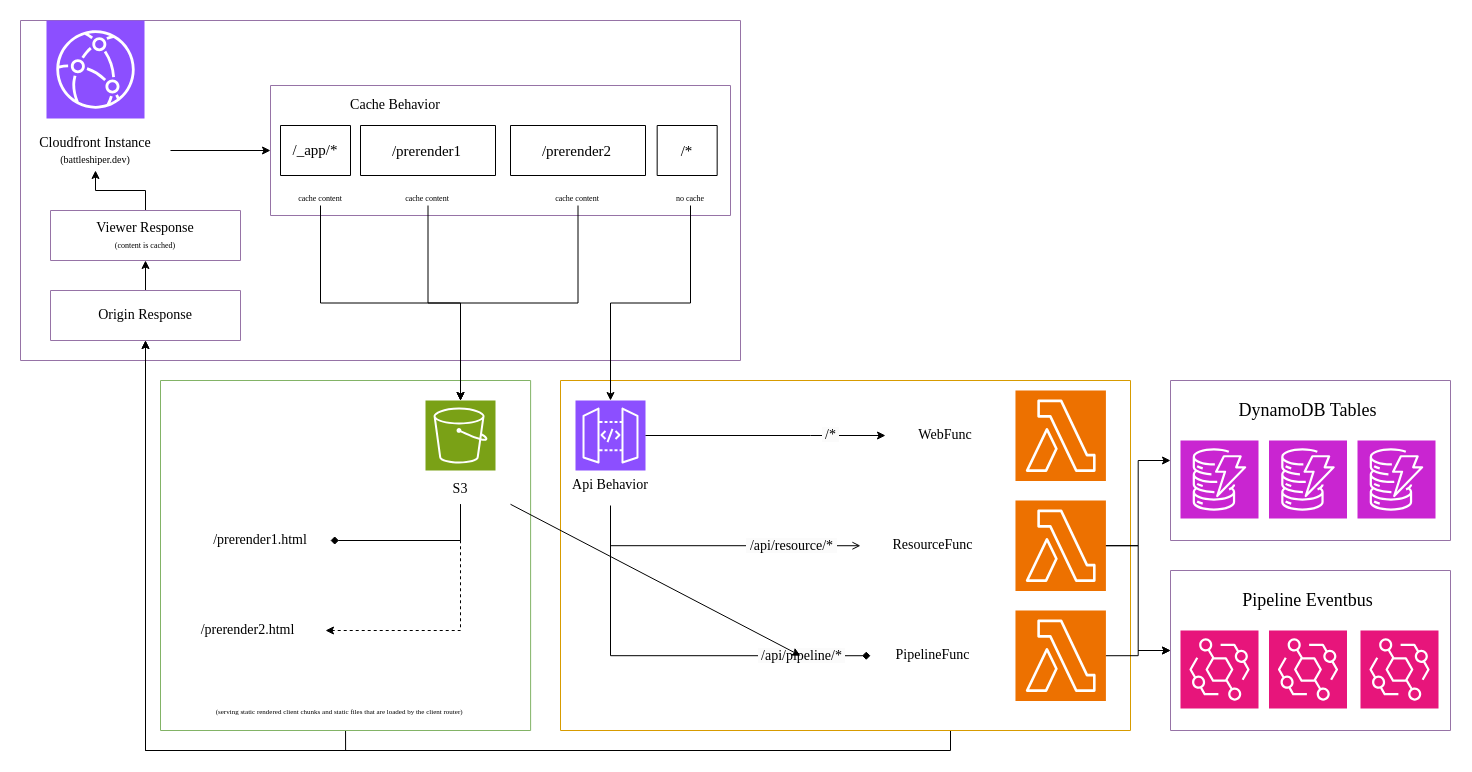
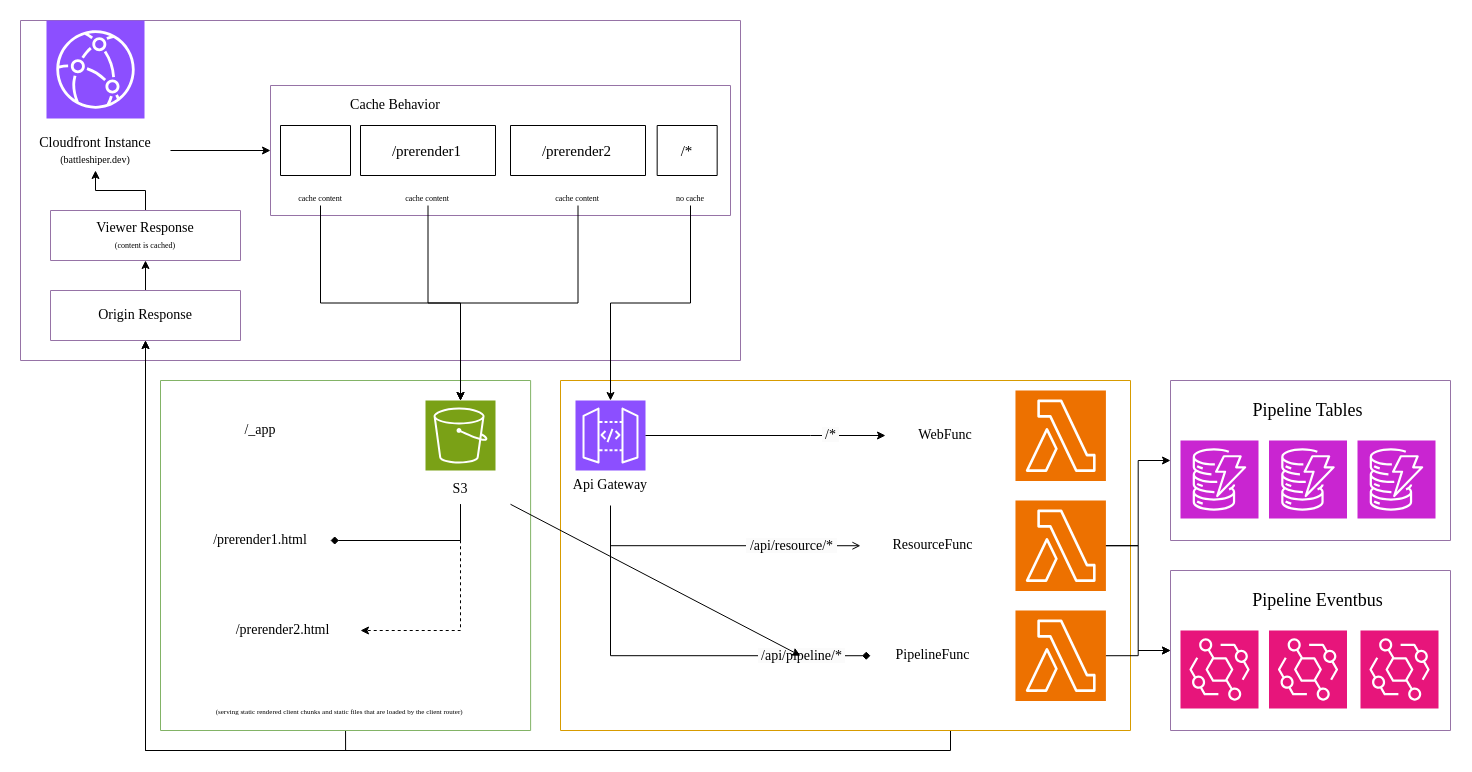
node "/_app/*": removed
node "DynamoDB Tables": label "DynamoDB Tables" -> "Pipeline Tables"
node "/_app": added
node "Api Behavior": label "Api Behavior" -> "Api Gateway"
node "Pipeline Eventbus": moved (1308, 601) -> (1318, 601)
node "/prerender2.html": moved (248, 631) -> (283, 631)
